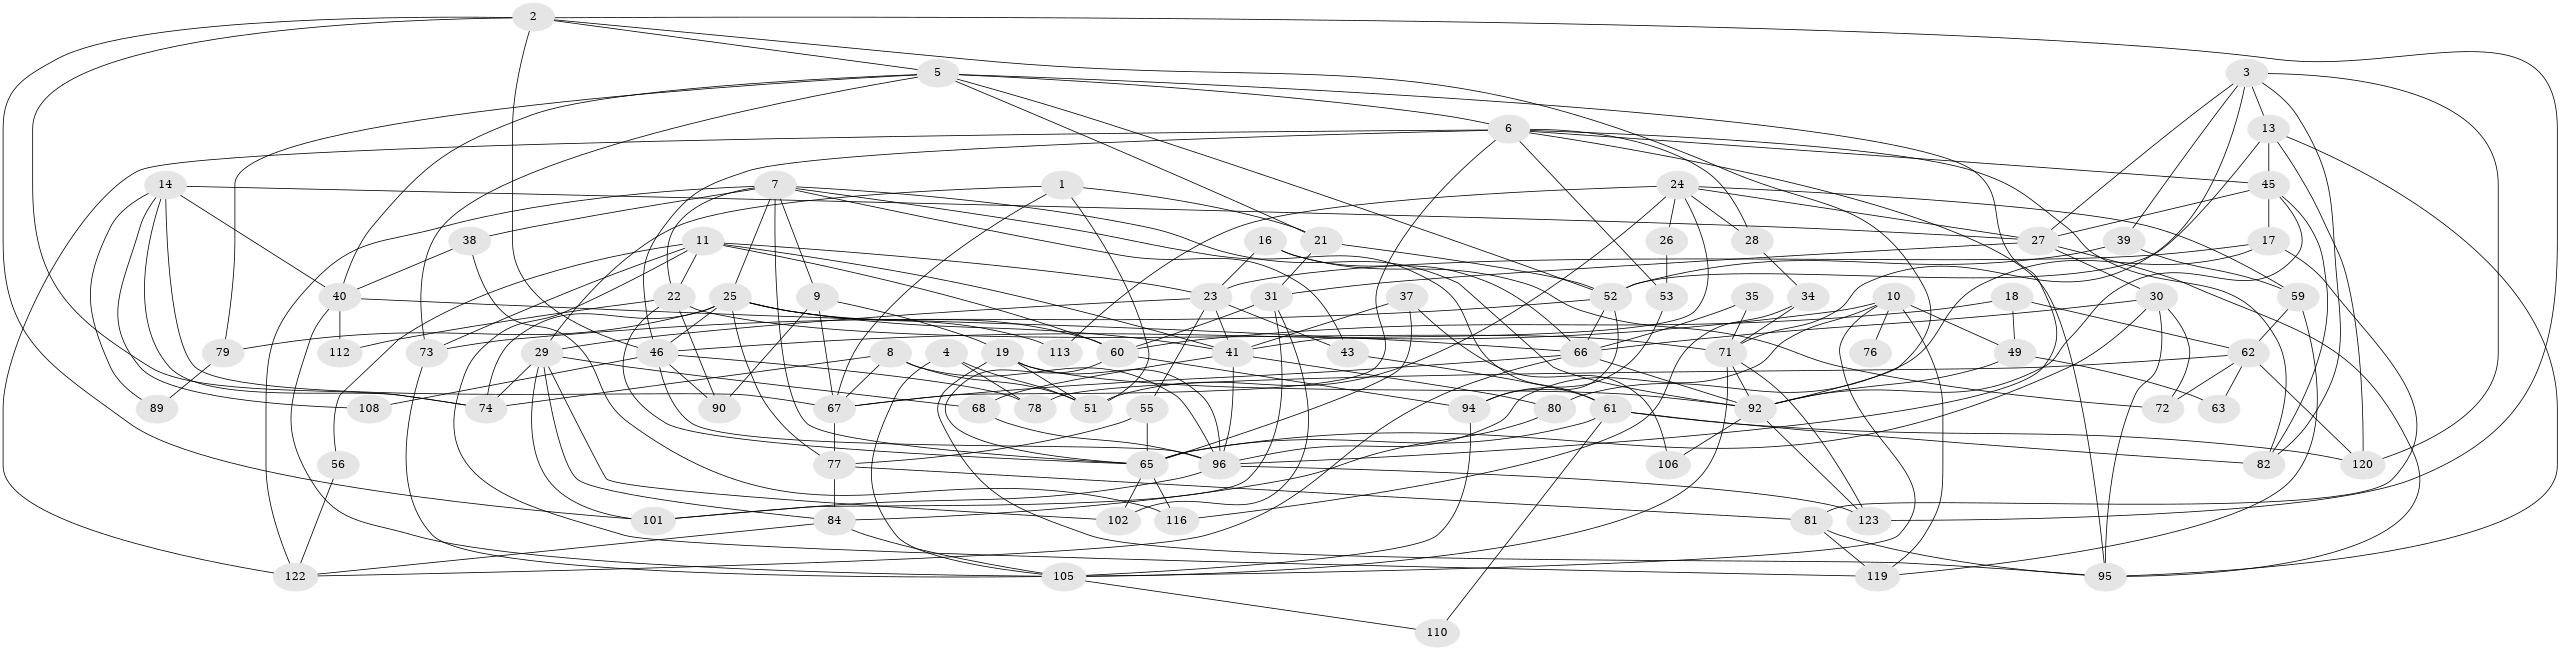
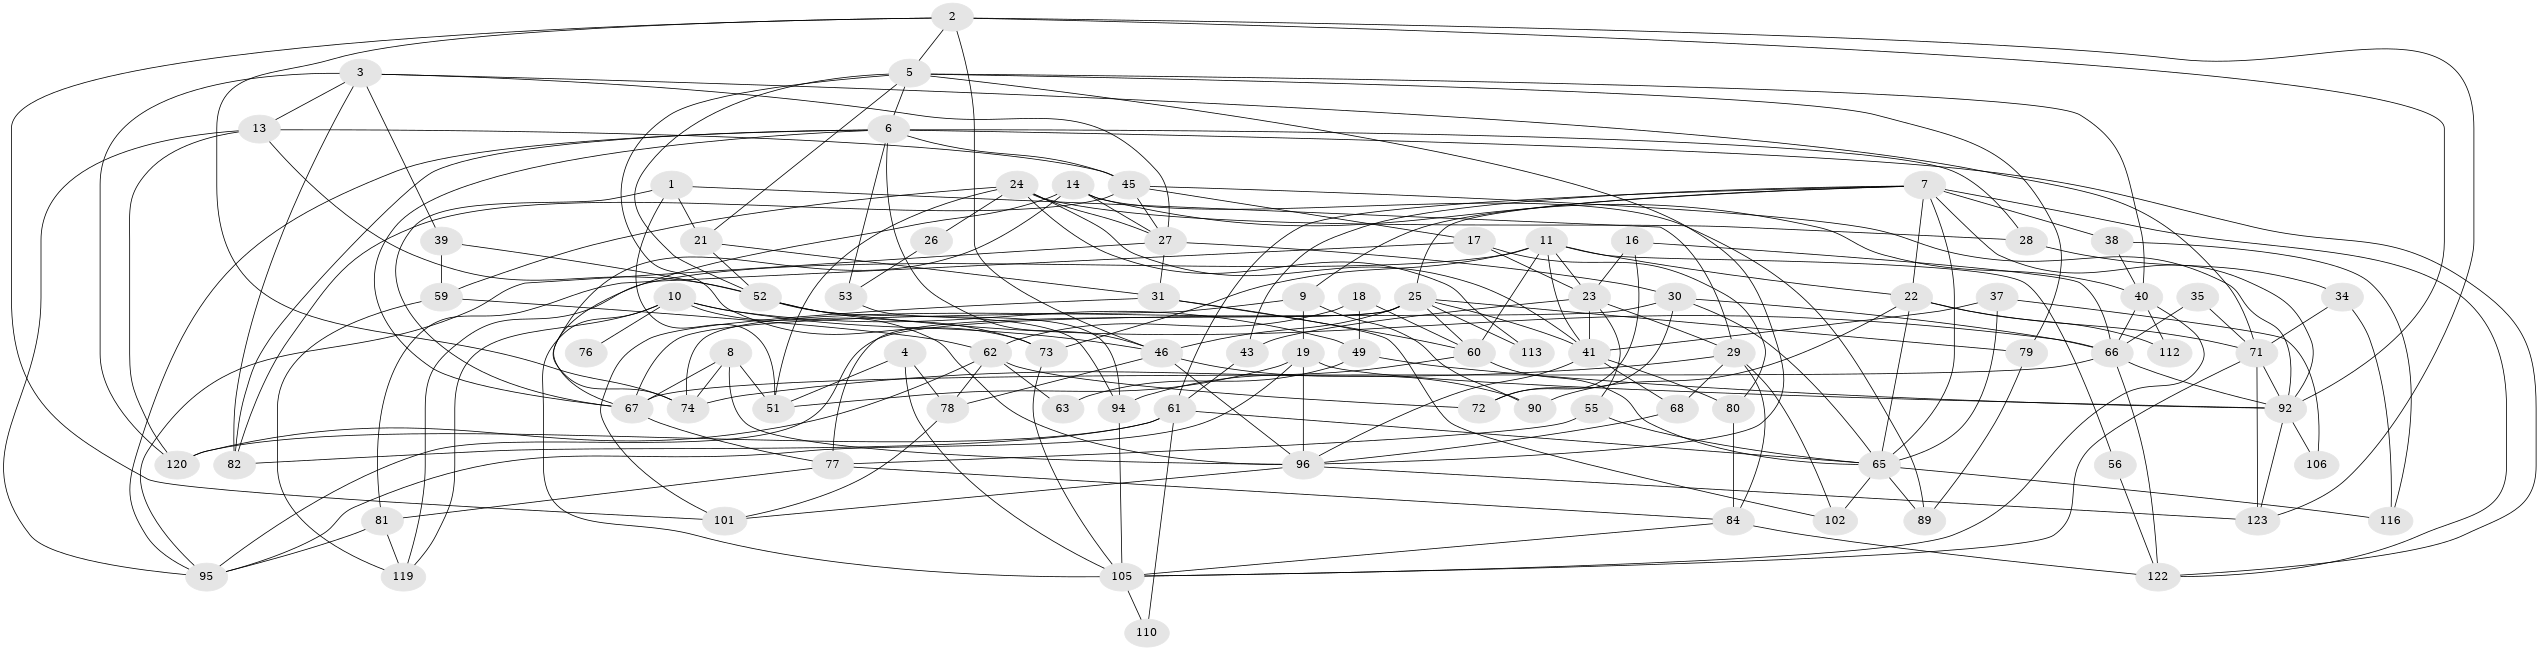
node "108": removed
edge "29" -- "101": now "78" -- "101"
edge "65" -- "89": added
